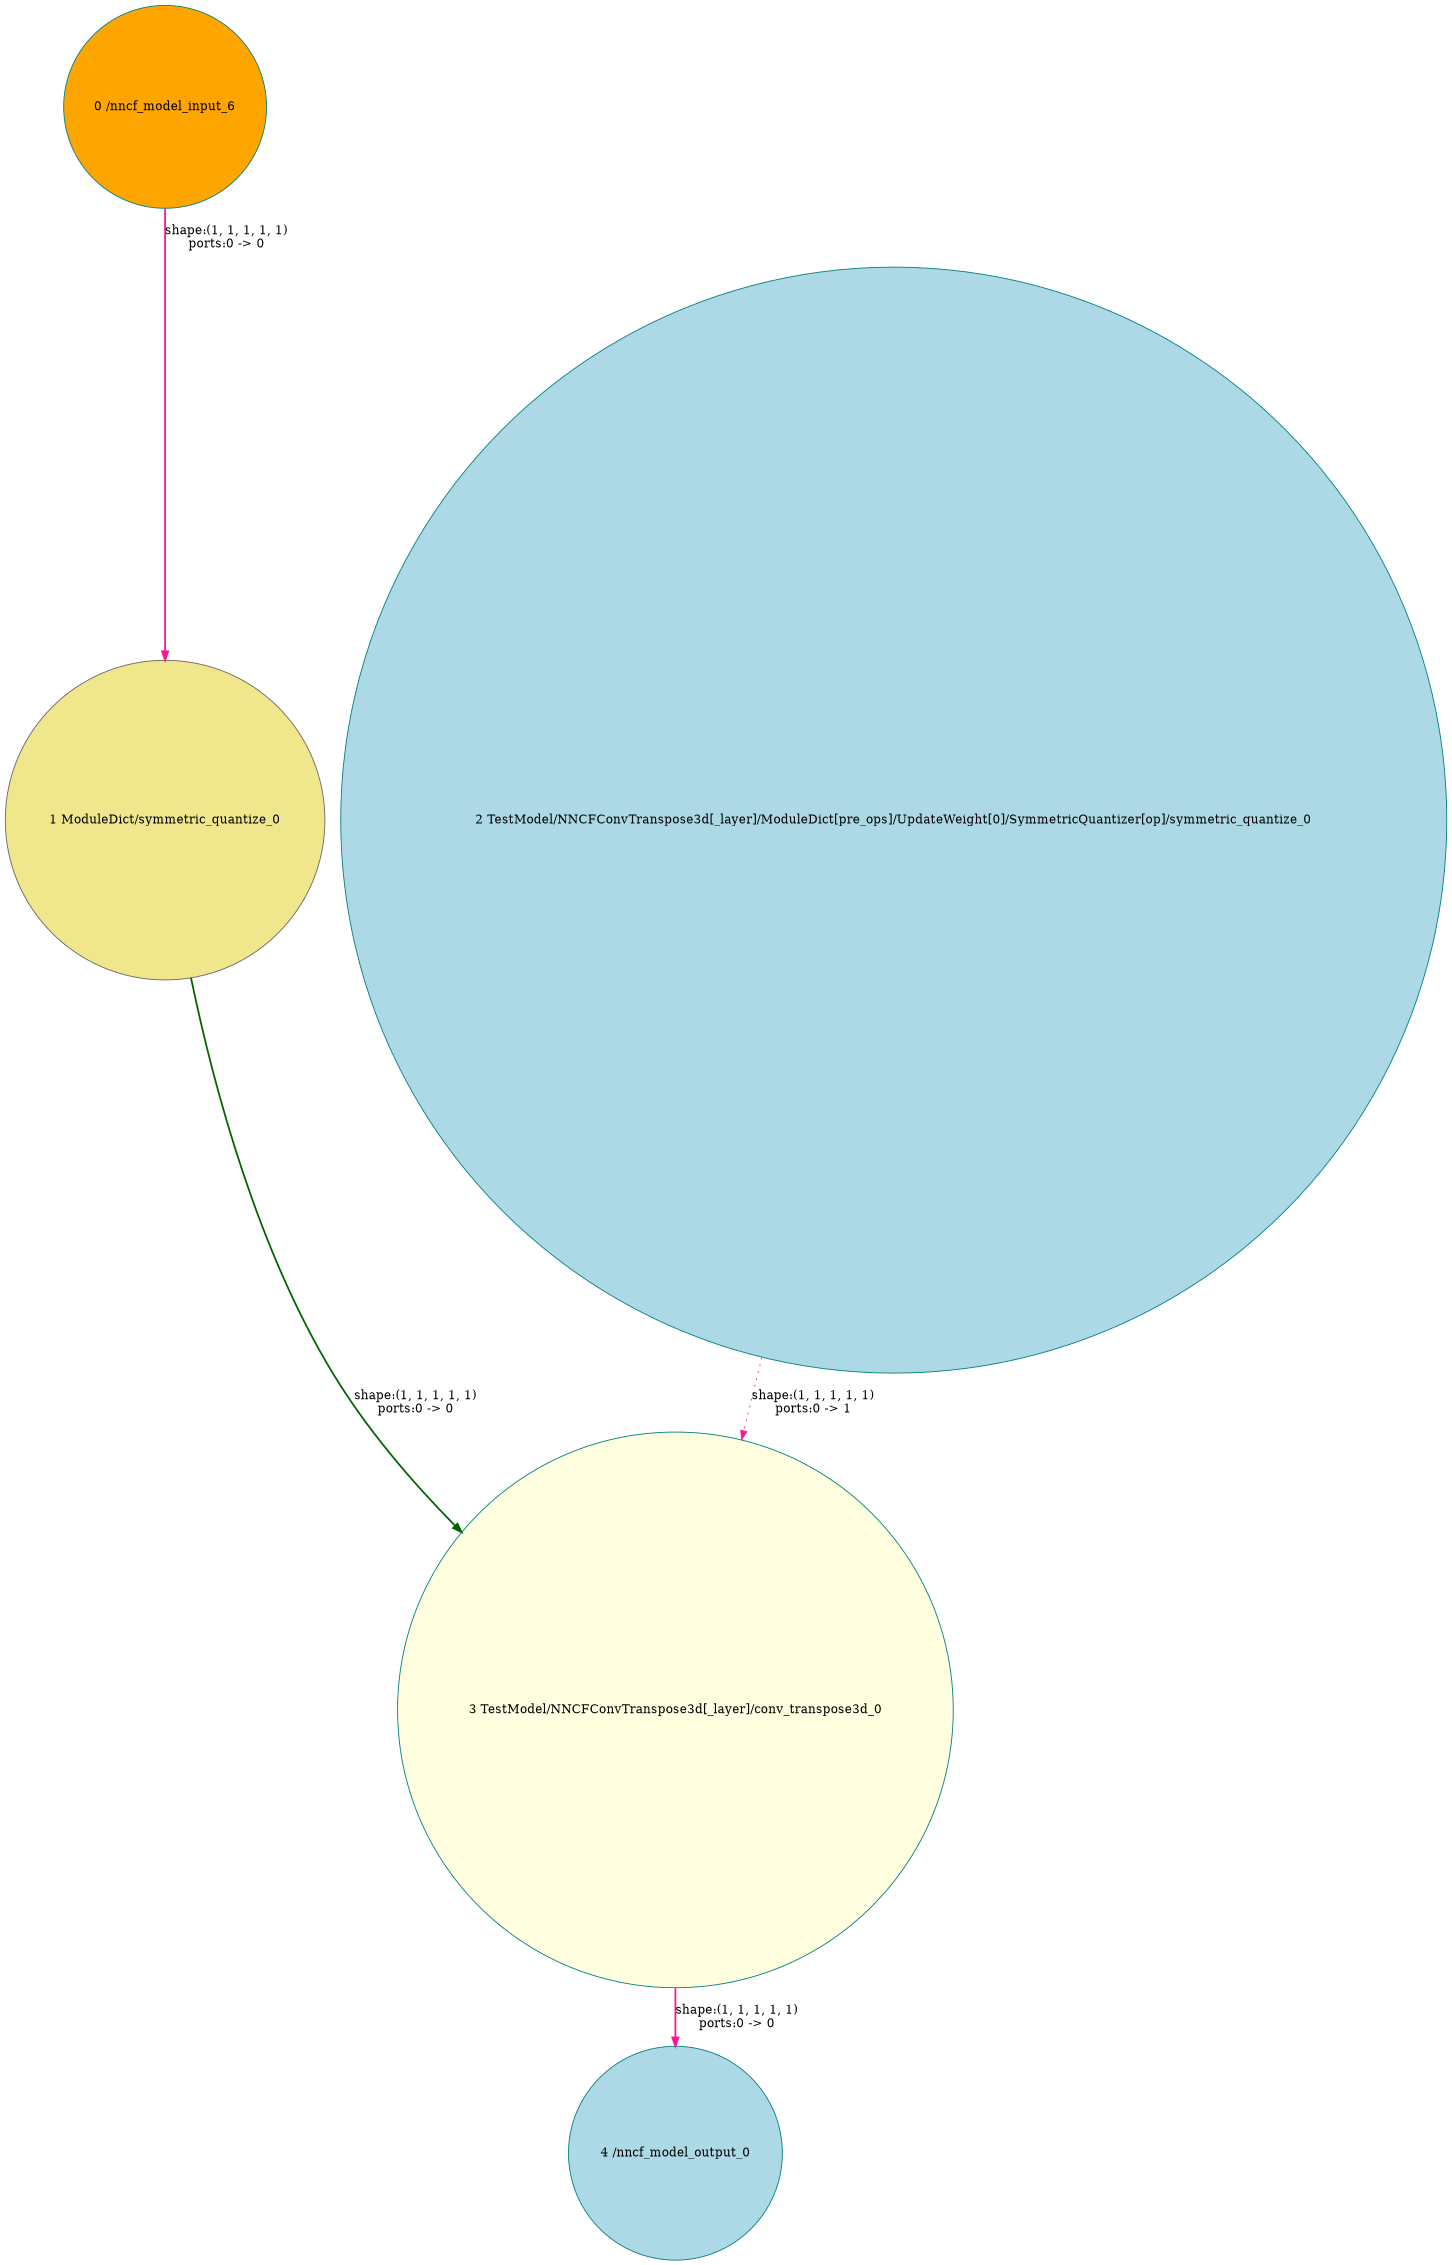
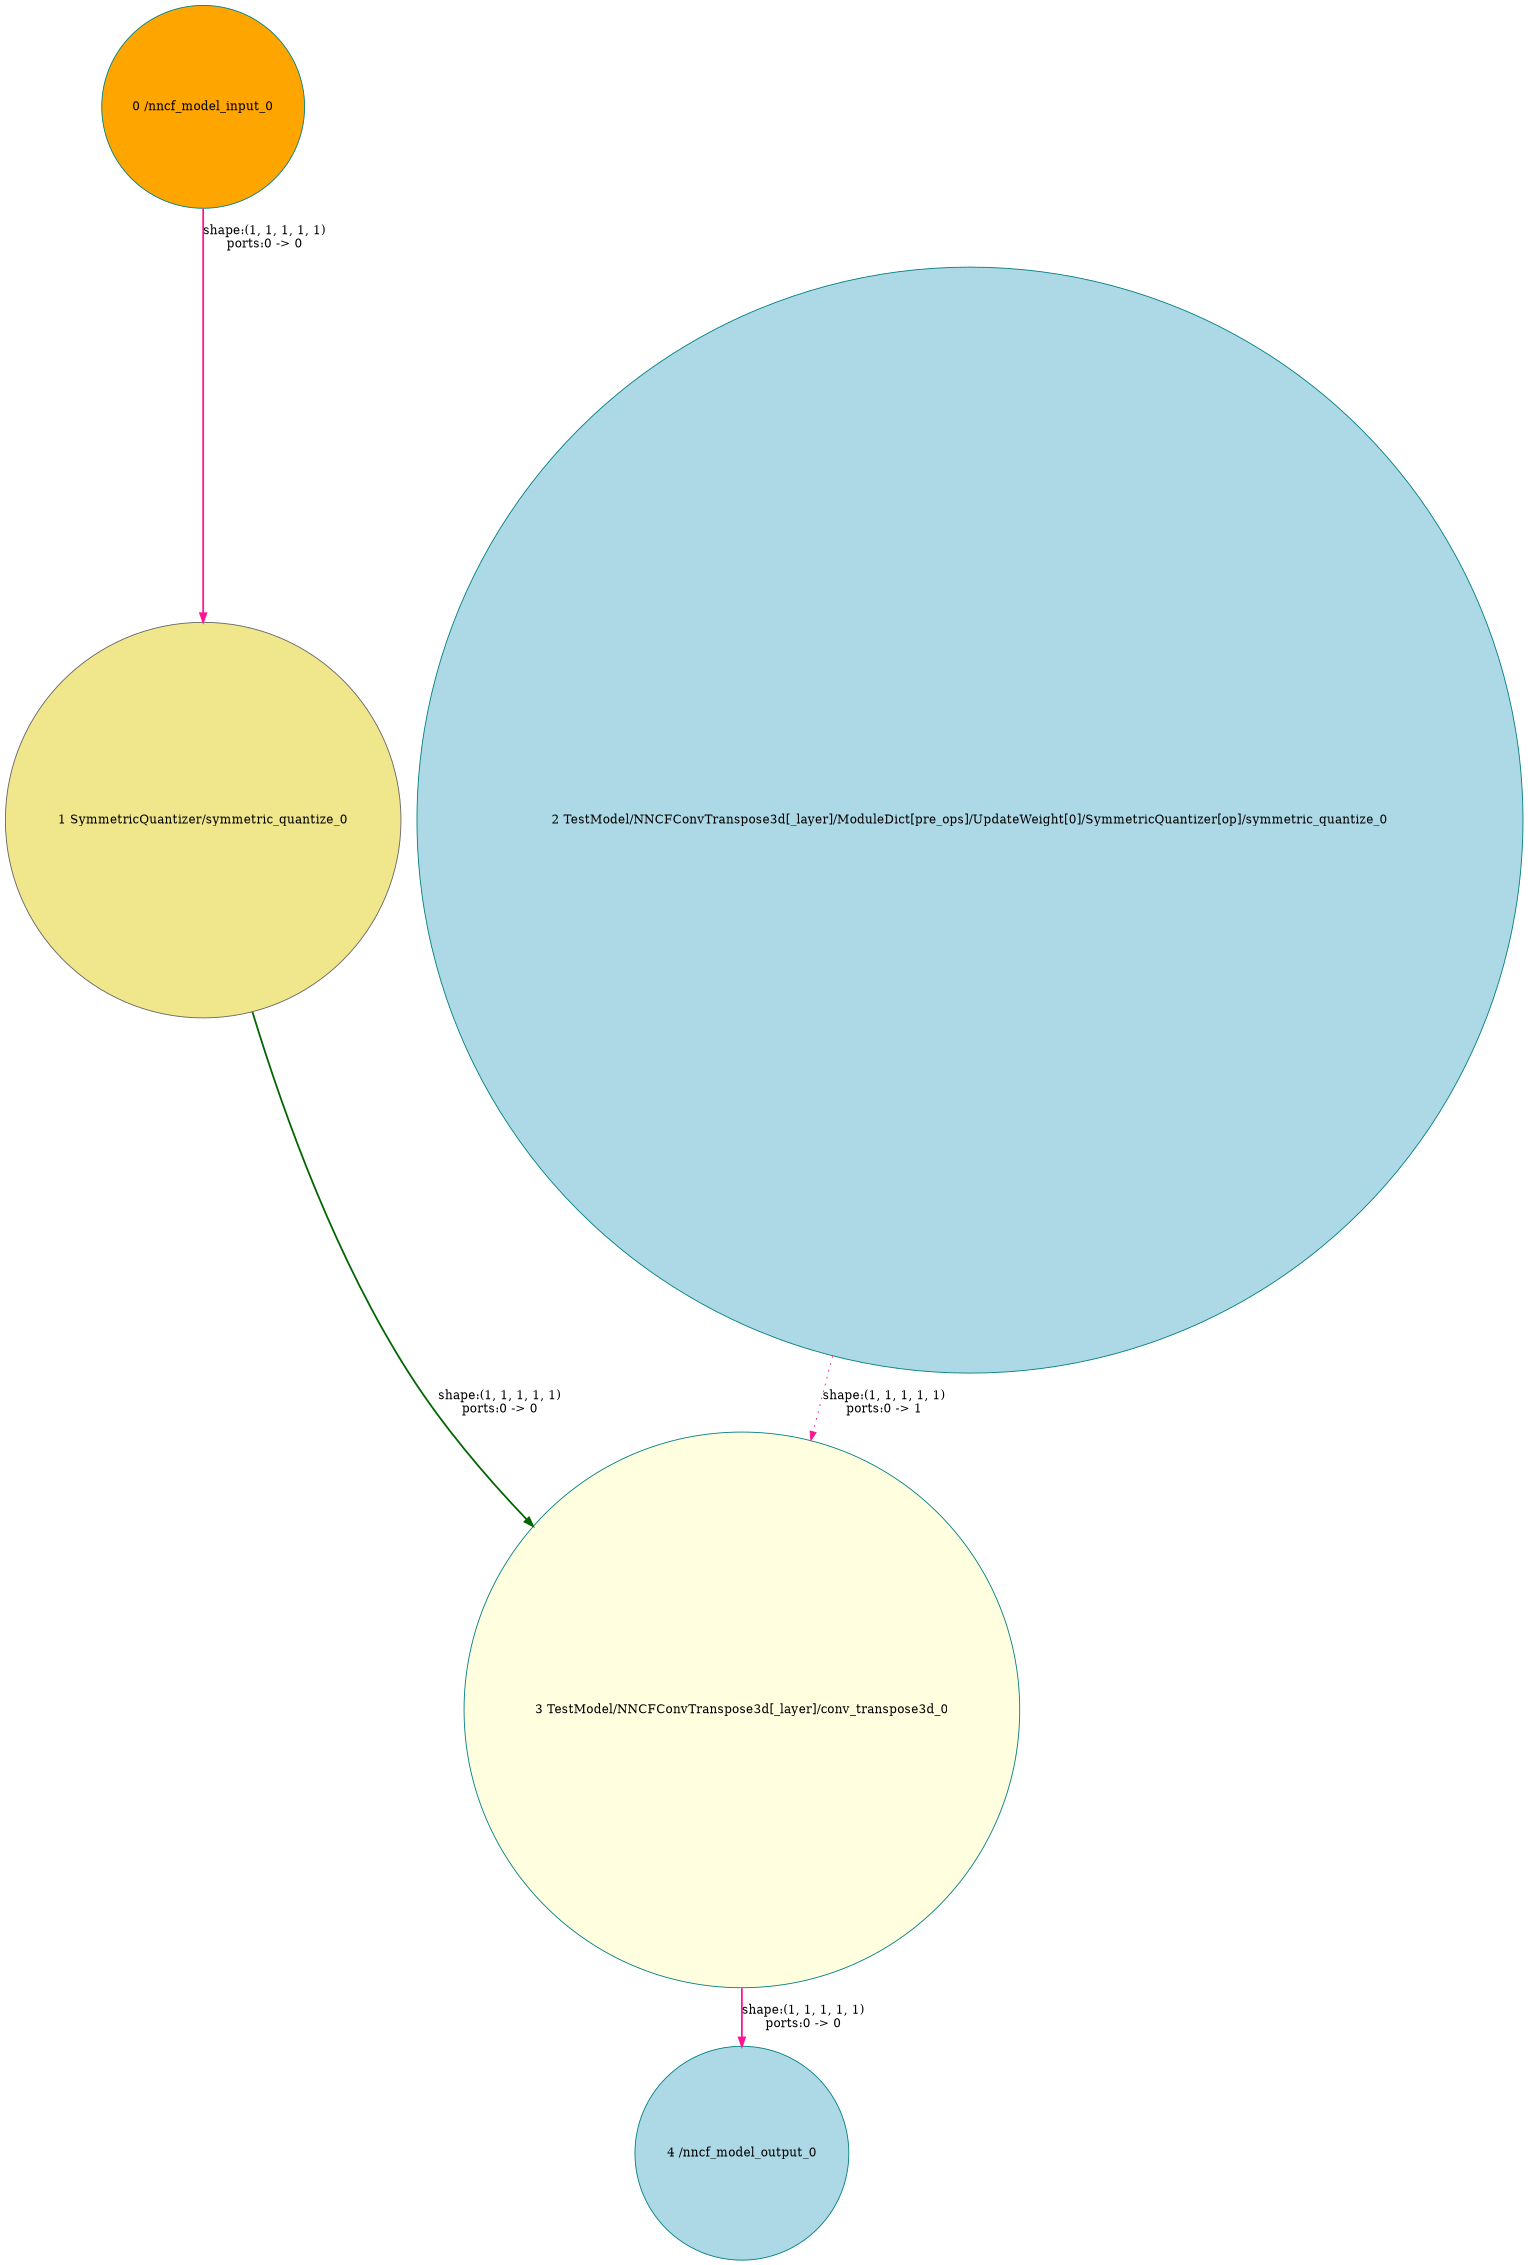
node "0 /nncf_model_input_6": label "0 /nncf_model_input_6" -> "0 /nncf_model_input_0"
node "1 ModuleDict/symmetric_quantize_0": label "1 ModuleDict/symmetric_quantize_0" -> "1 SymmetricQuantizer/symmetric_quantize_0"
